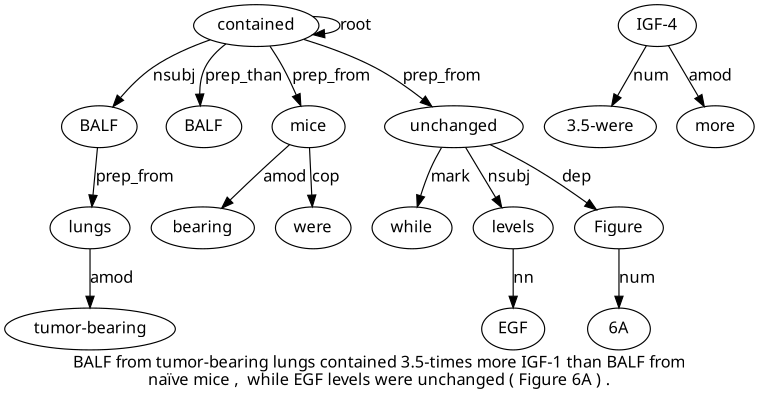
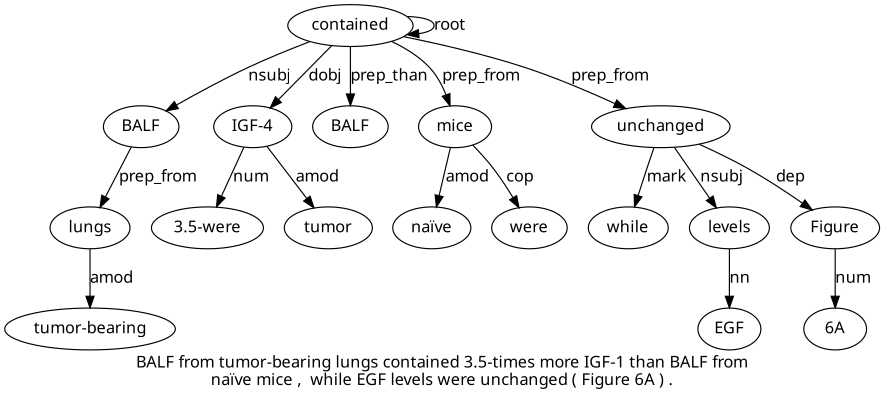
edge "contained" -> "IGF-4": added, label "dobj"
node "more": label "more" -> "tumor"
node "bearing": label "bearing" -> "naïve"
